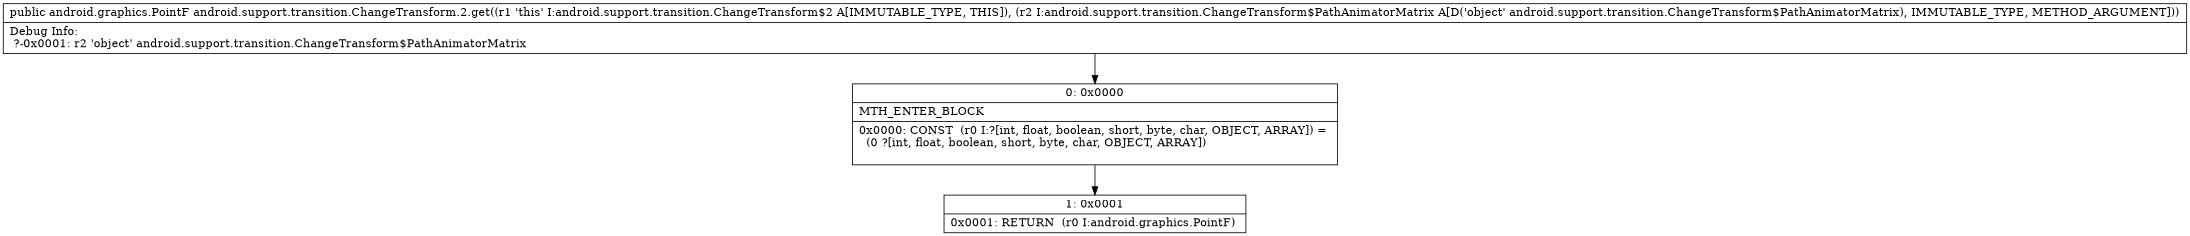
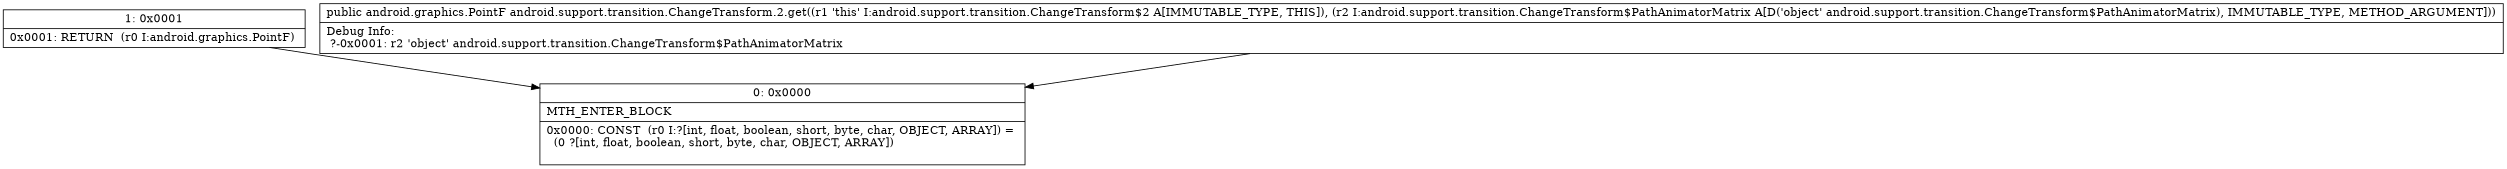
edge "0: 0x0000" -> "1: 0x0001": reversed
